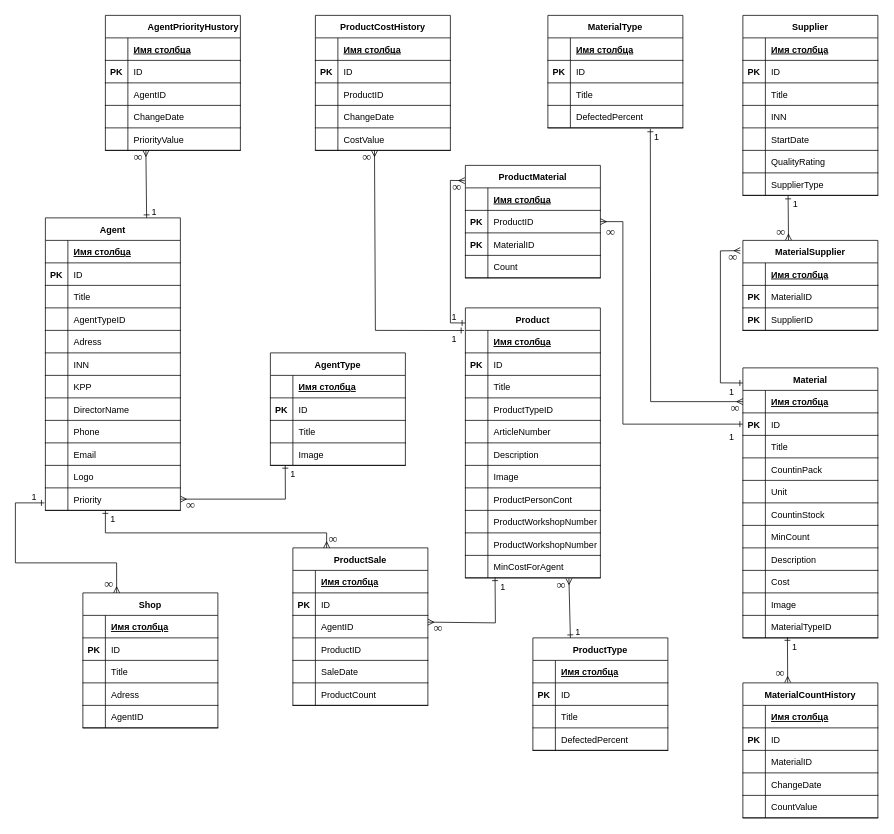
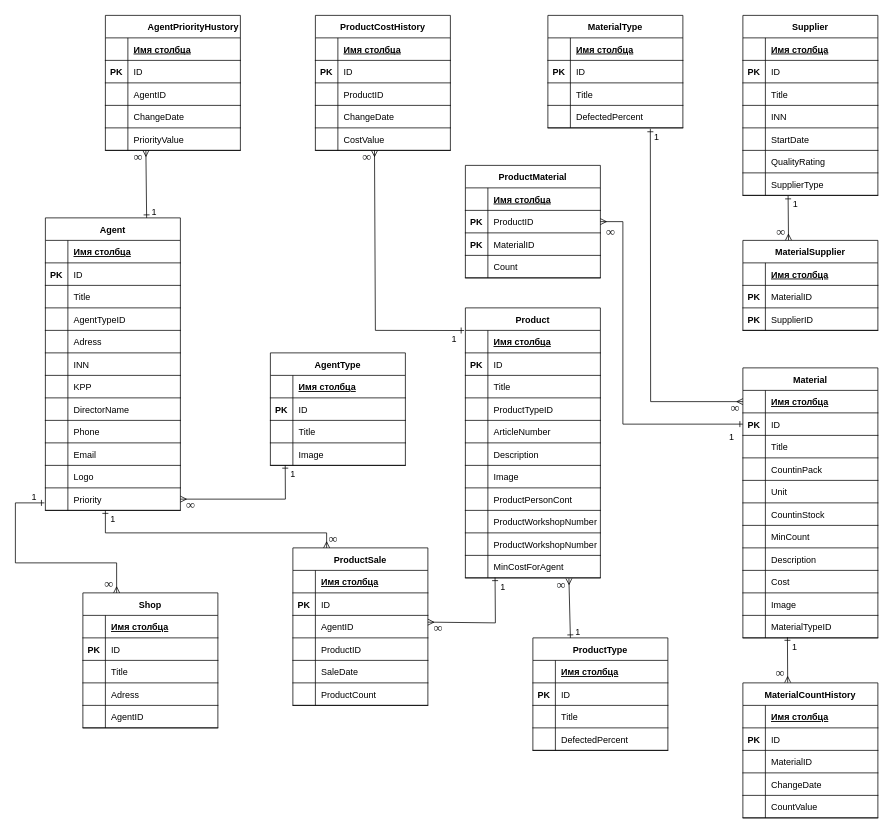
edge "ProductMaterial" -- "Product": removed, labels "∞", "1"
edge "MaterialSupplier" -- "Material": removed, labels "∞", "1"
